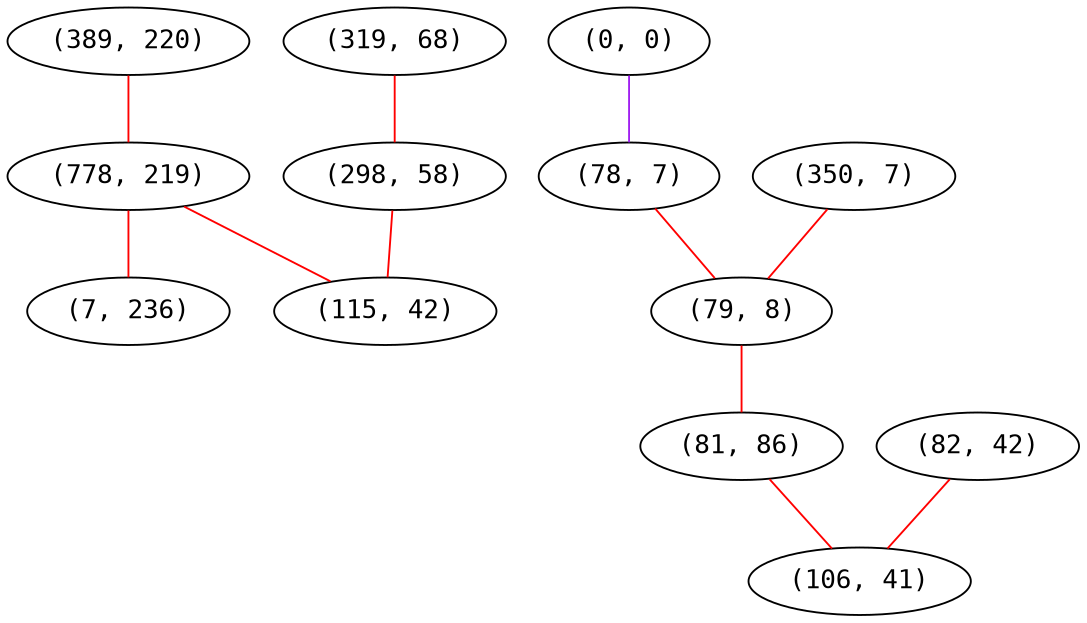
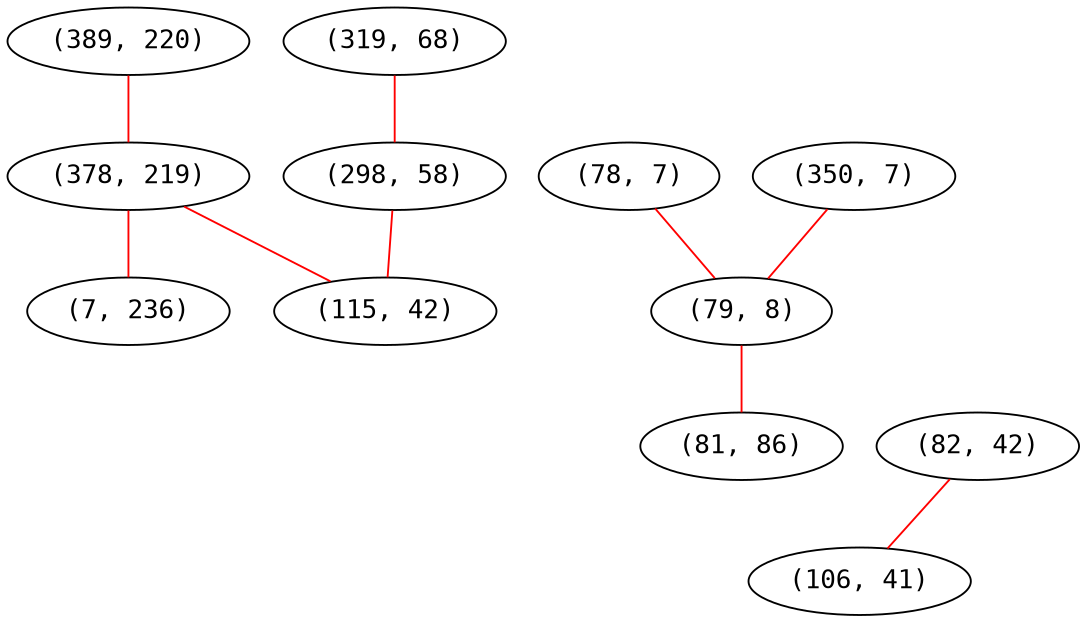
node "(0, 0)": removed
node "(778, 219)": label "(778, 219)" -> "(378, 219)"
edge "(81, 86)" -- "(106, 41)": removed
